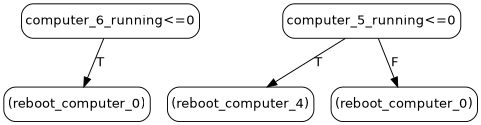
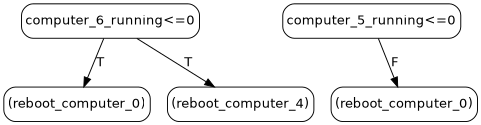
edge "computer_5_running<=0" -> "(reboot_computer_4)": now "computer_6_running<=0" -> "(reboot_computer_4)"
